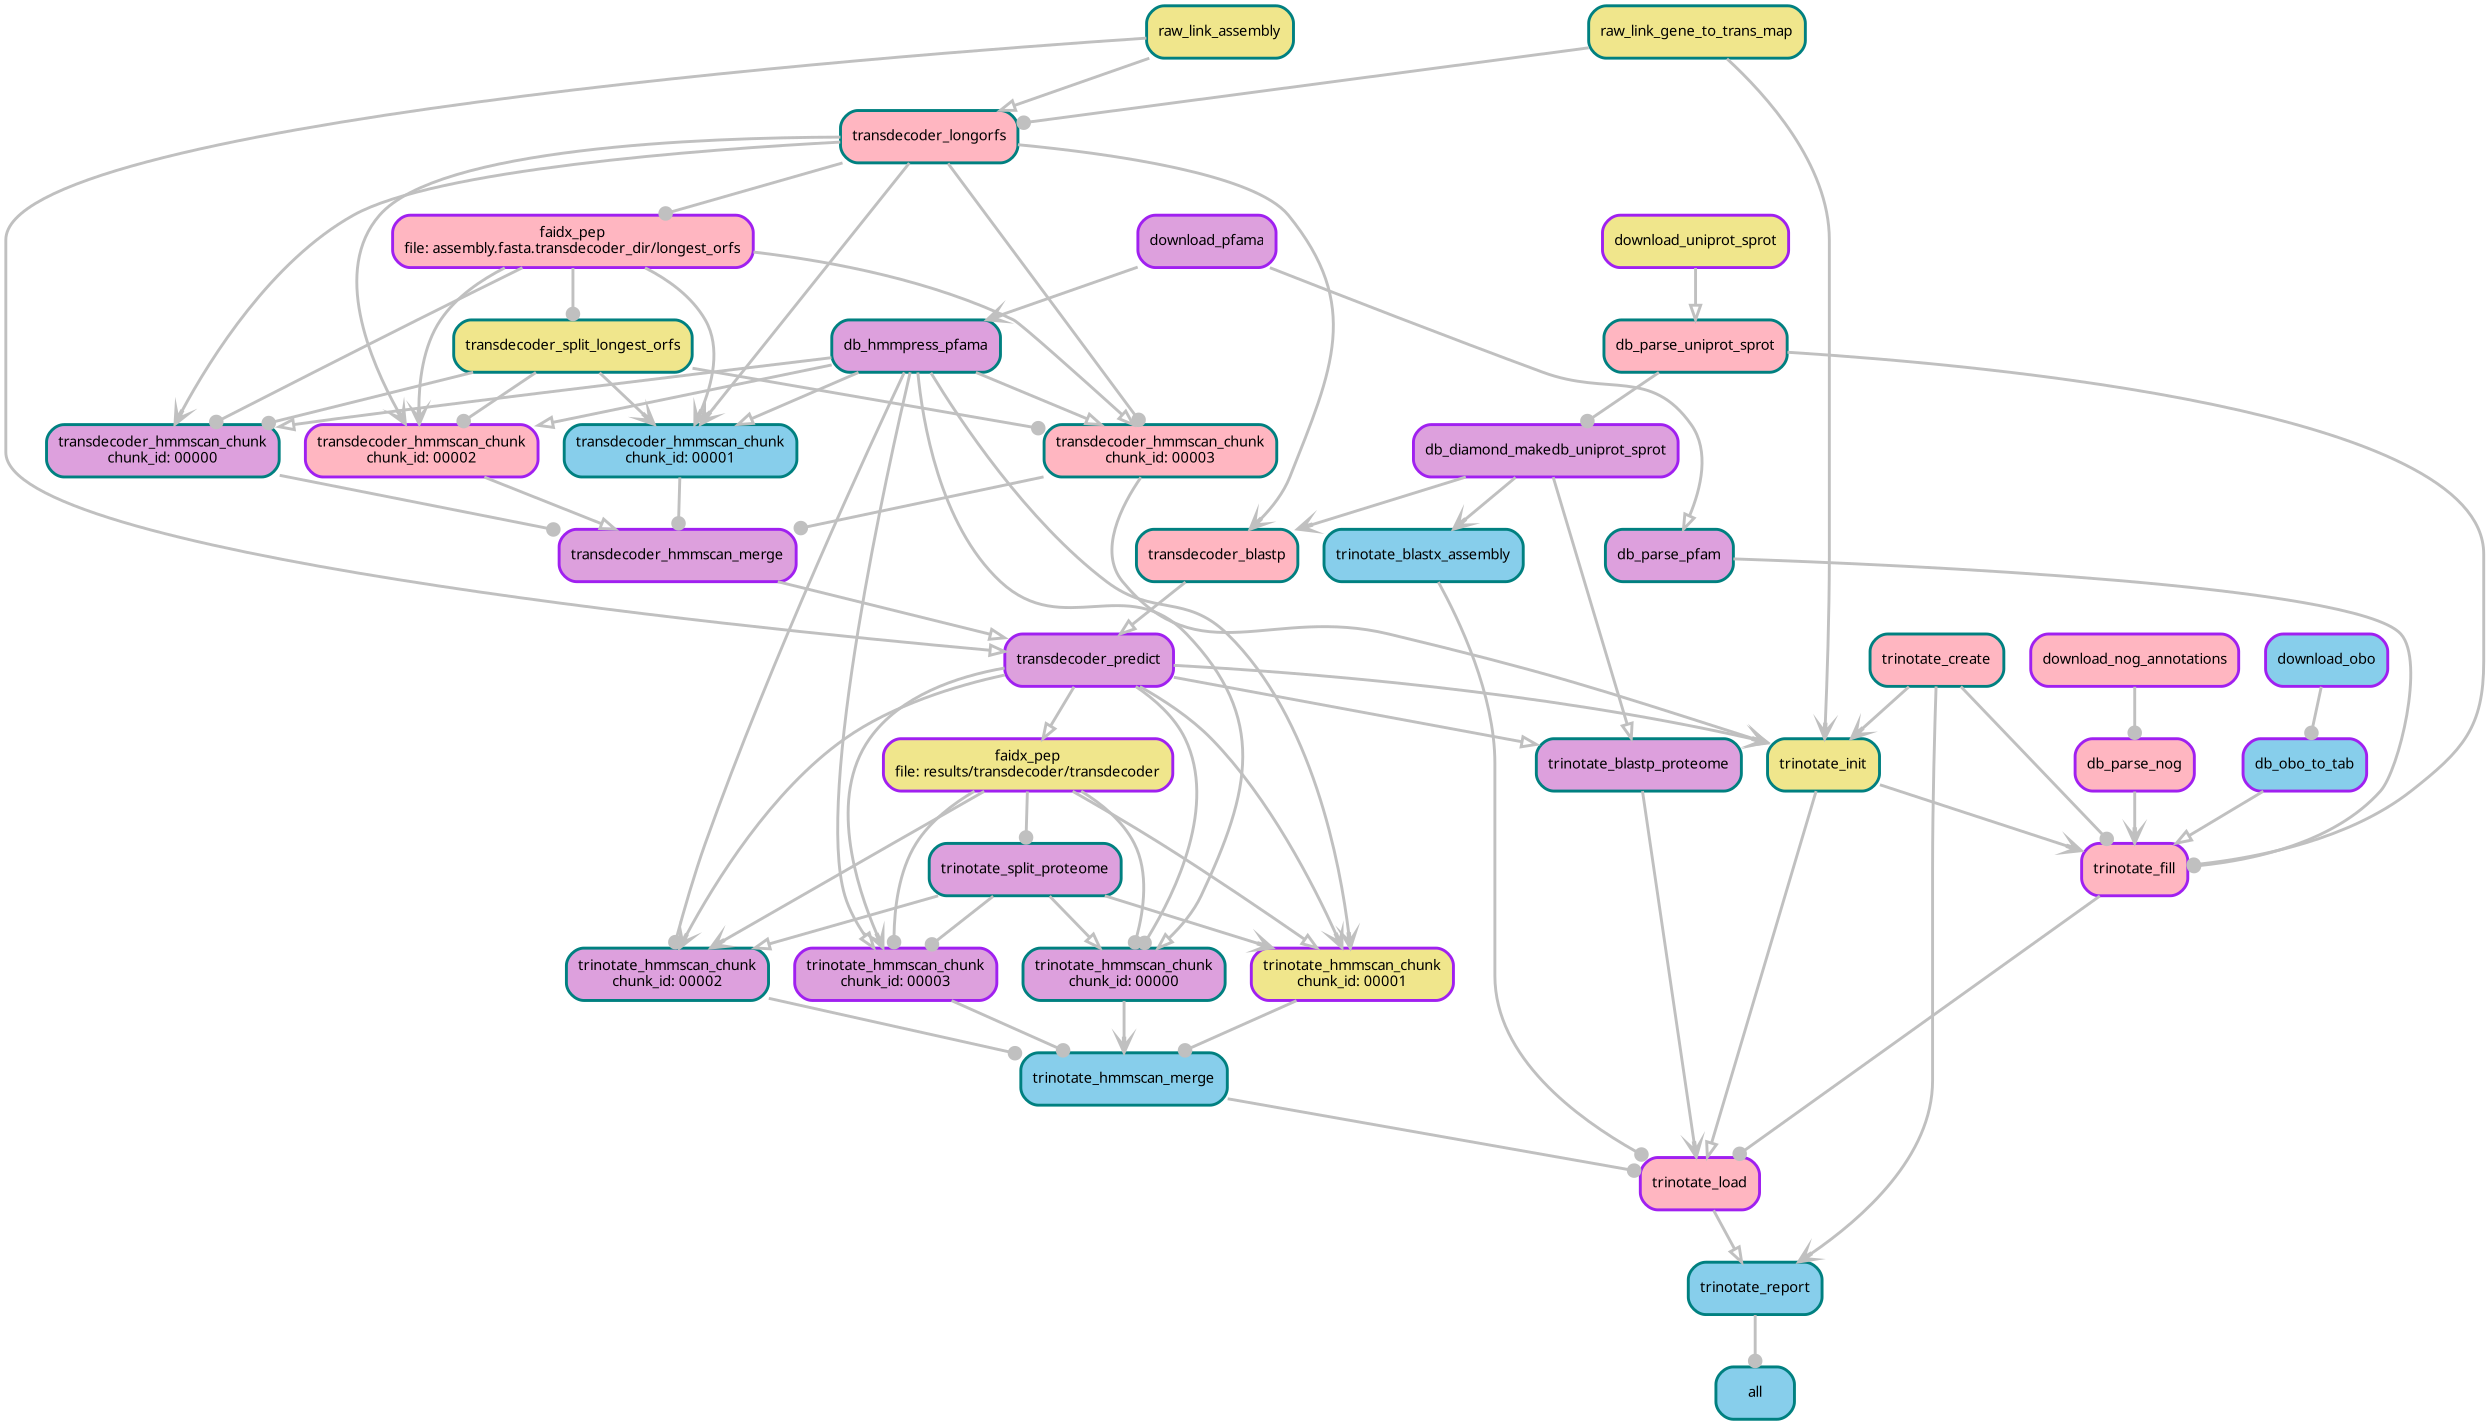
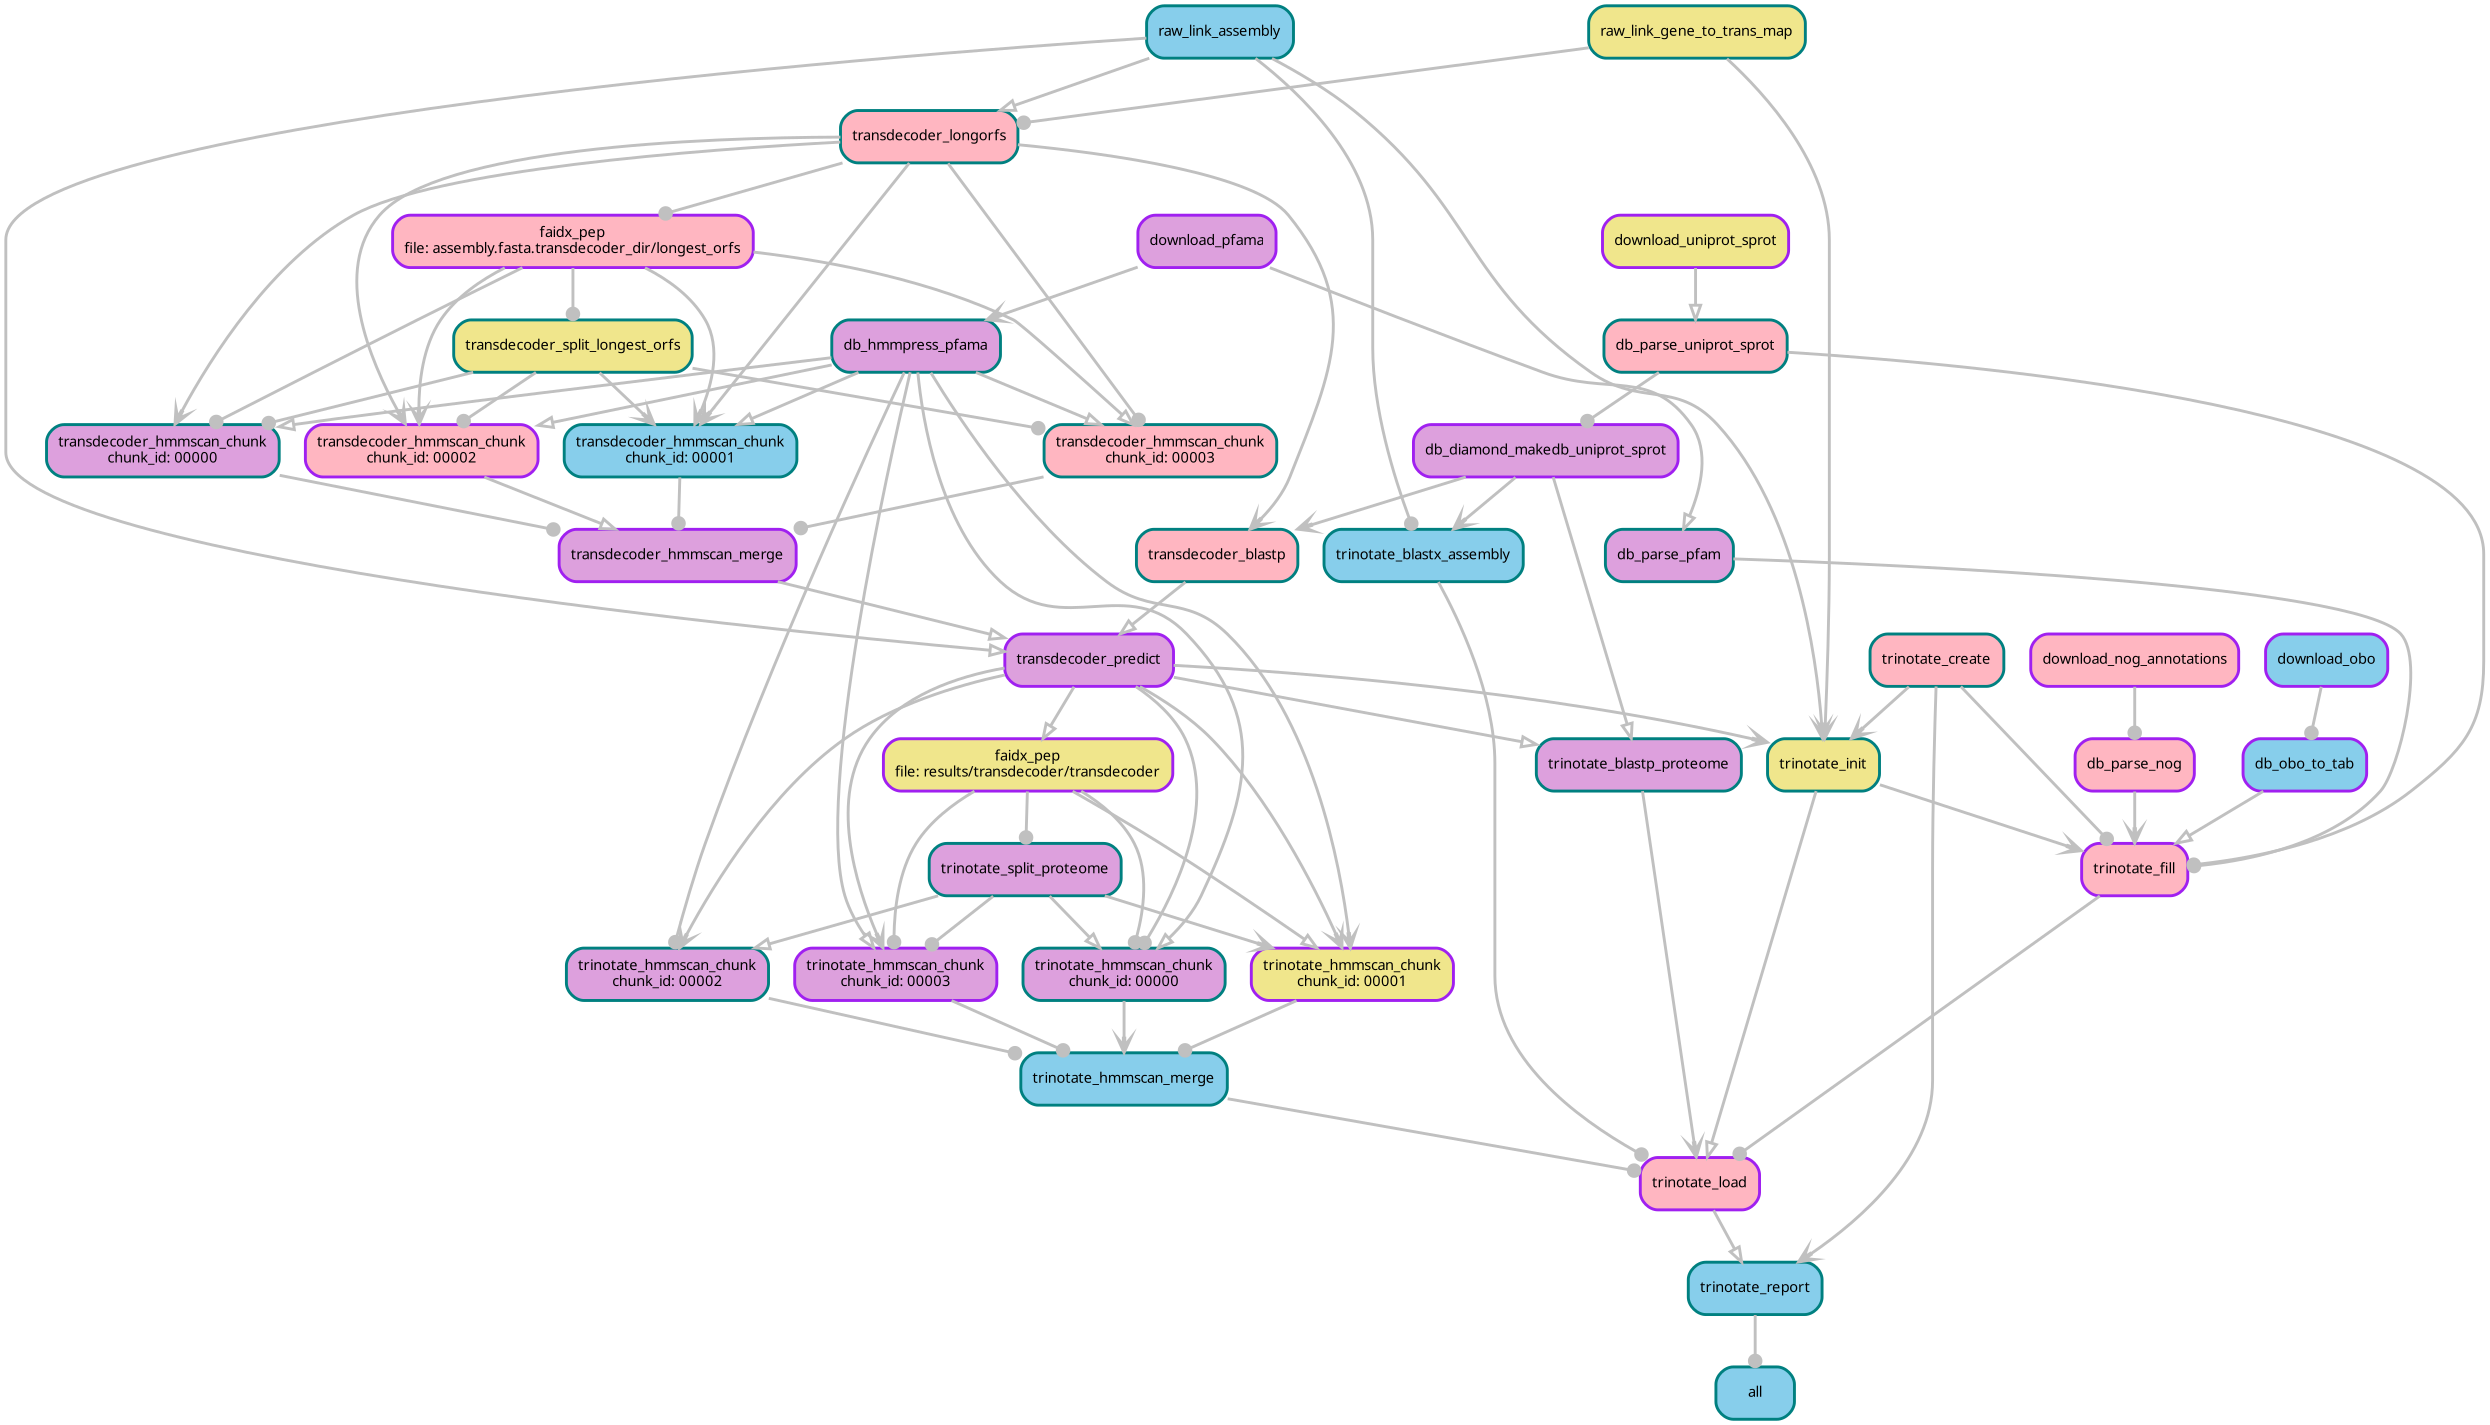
node "raw_link_assembly": fillcolor khaki -> skyblue
edge "raw_link_assembly" -> "trinotate_blastx_assembly": added
edge "transdecoder_hmmscan_chunk chunk_id: 00003" -> "trinotate_init": now "raw_link_assembly" -> "trinotate_init"
edge "faidx_pep file: results/transdecoder/transdecoder" -> "trinotate_hmmscan_chunk chunk_id: 00002": removed
